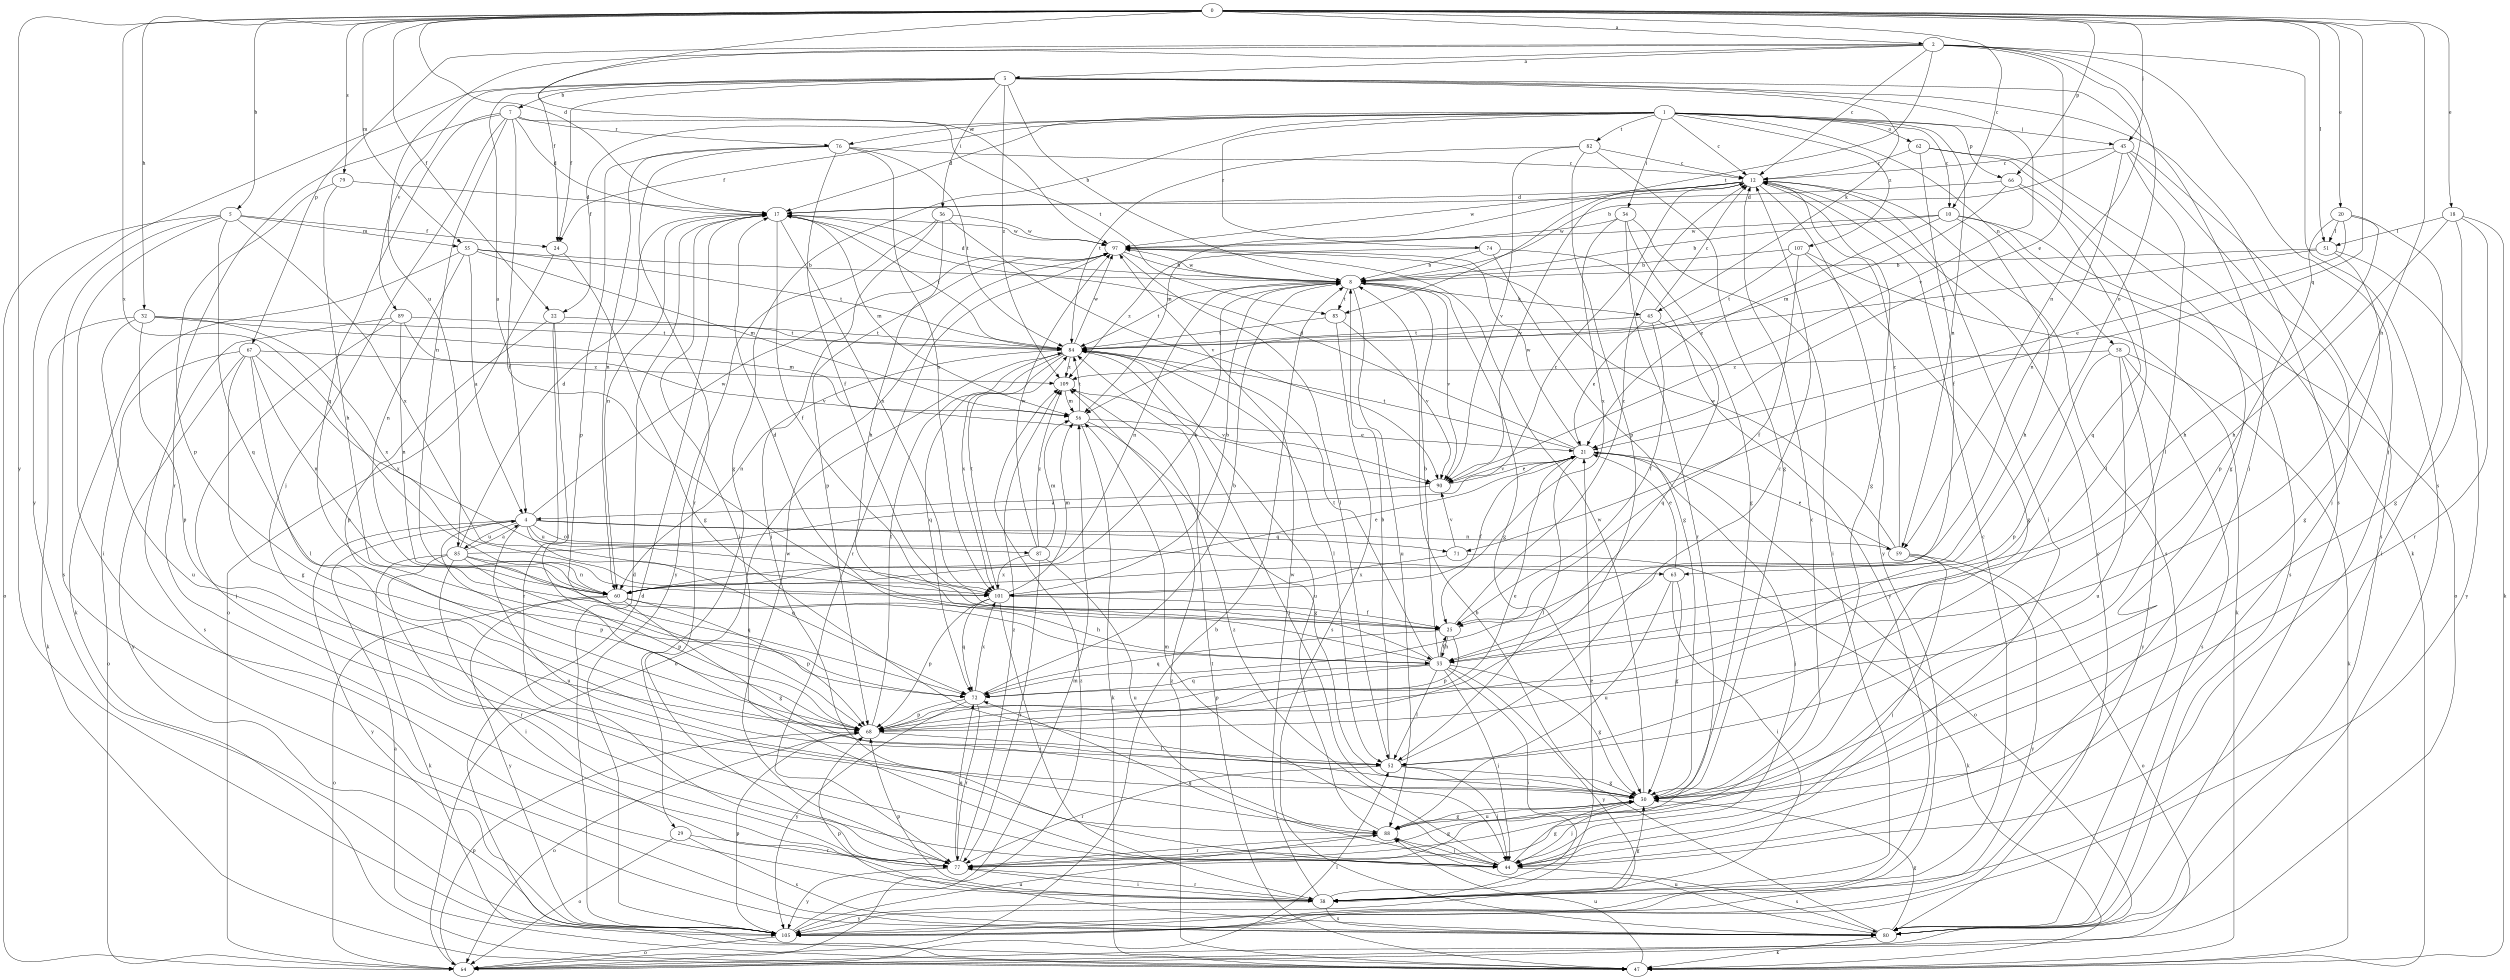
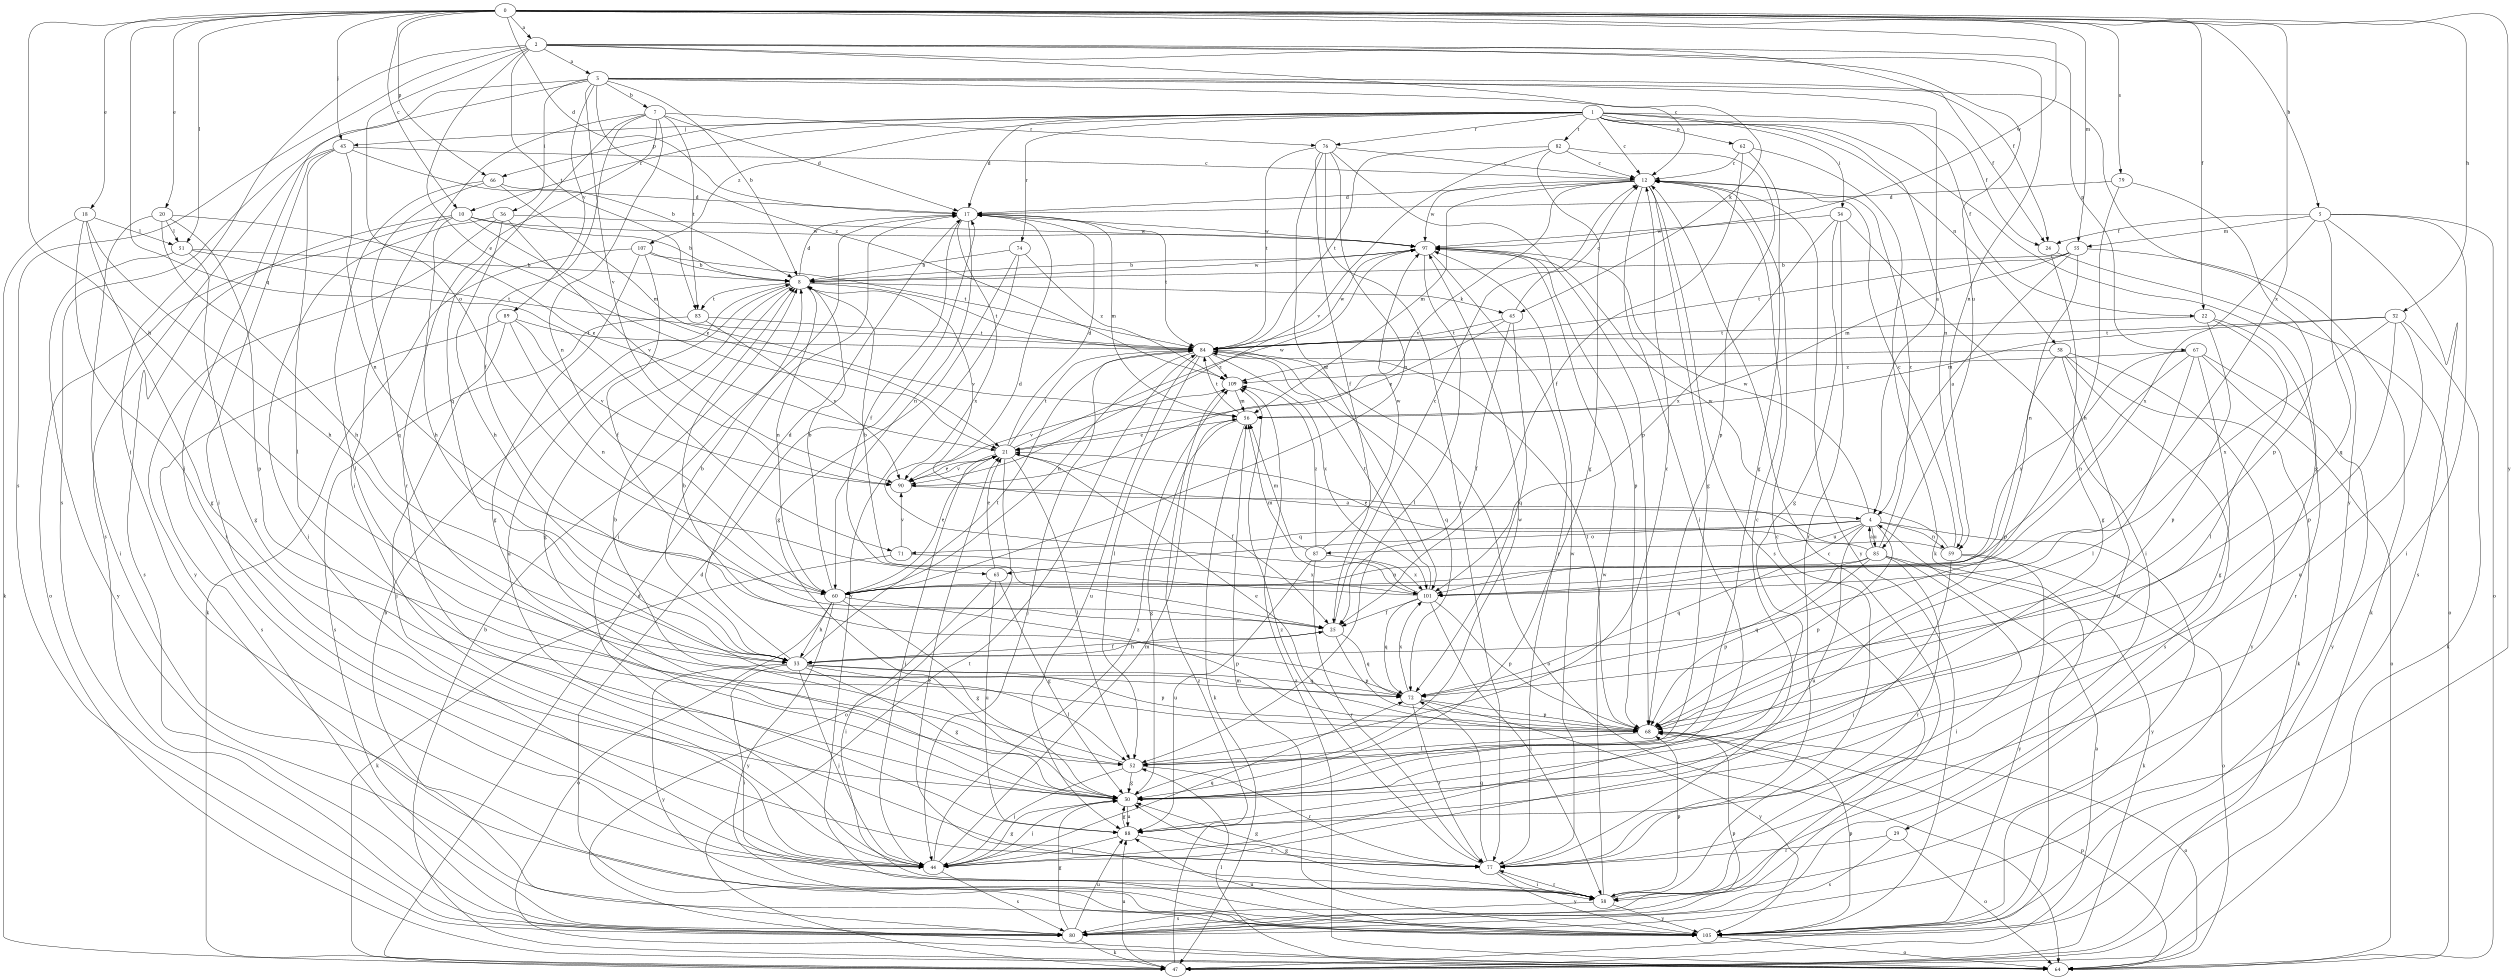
edge "88" -> "84": reversed
